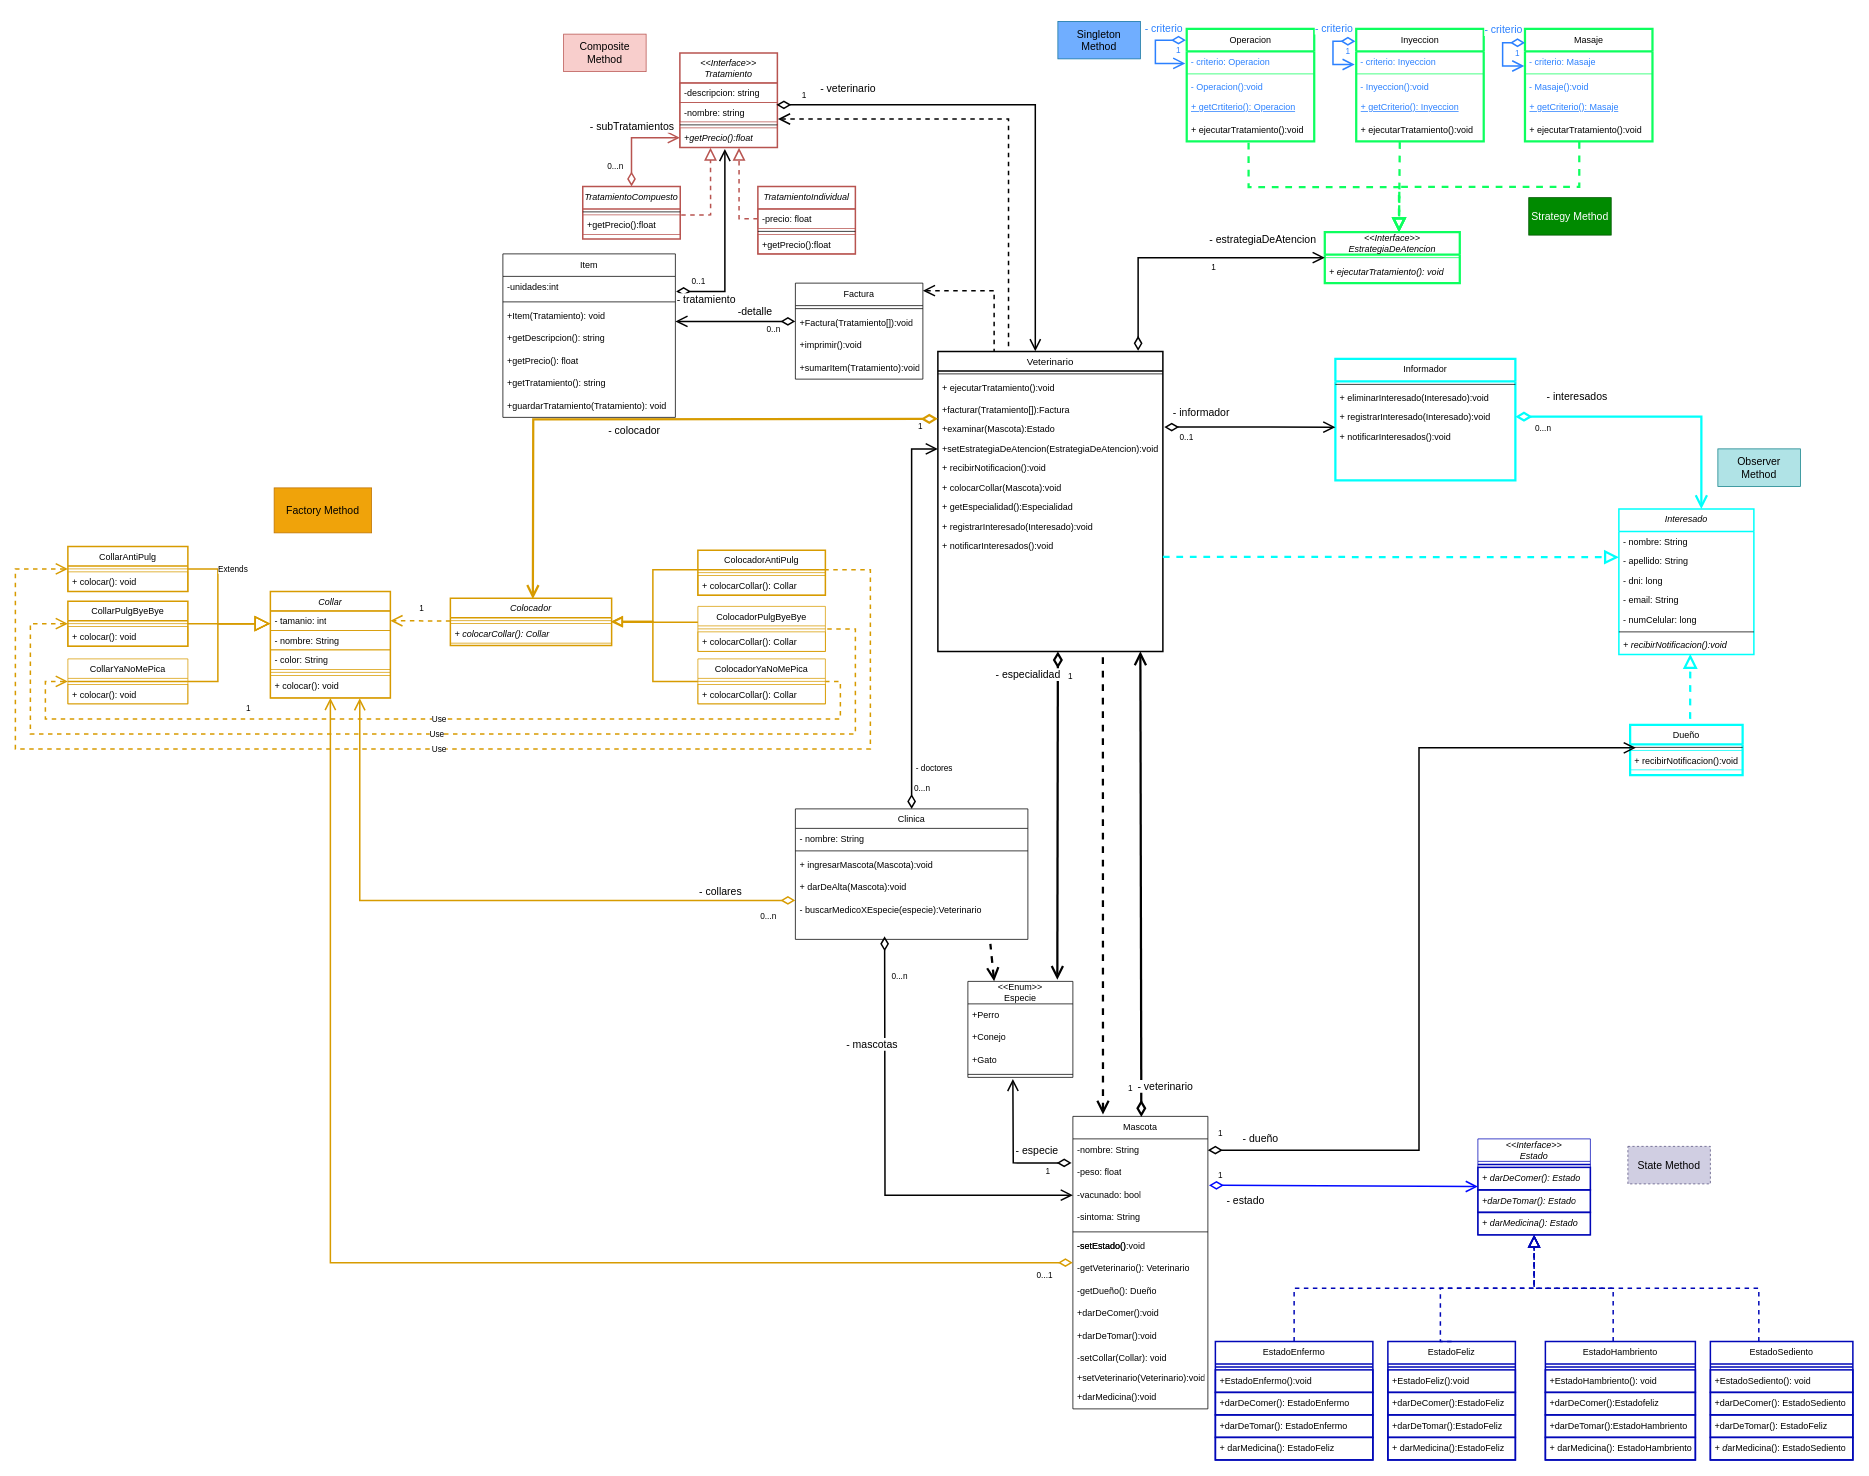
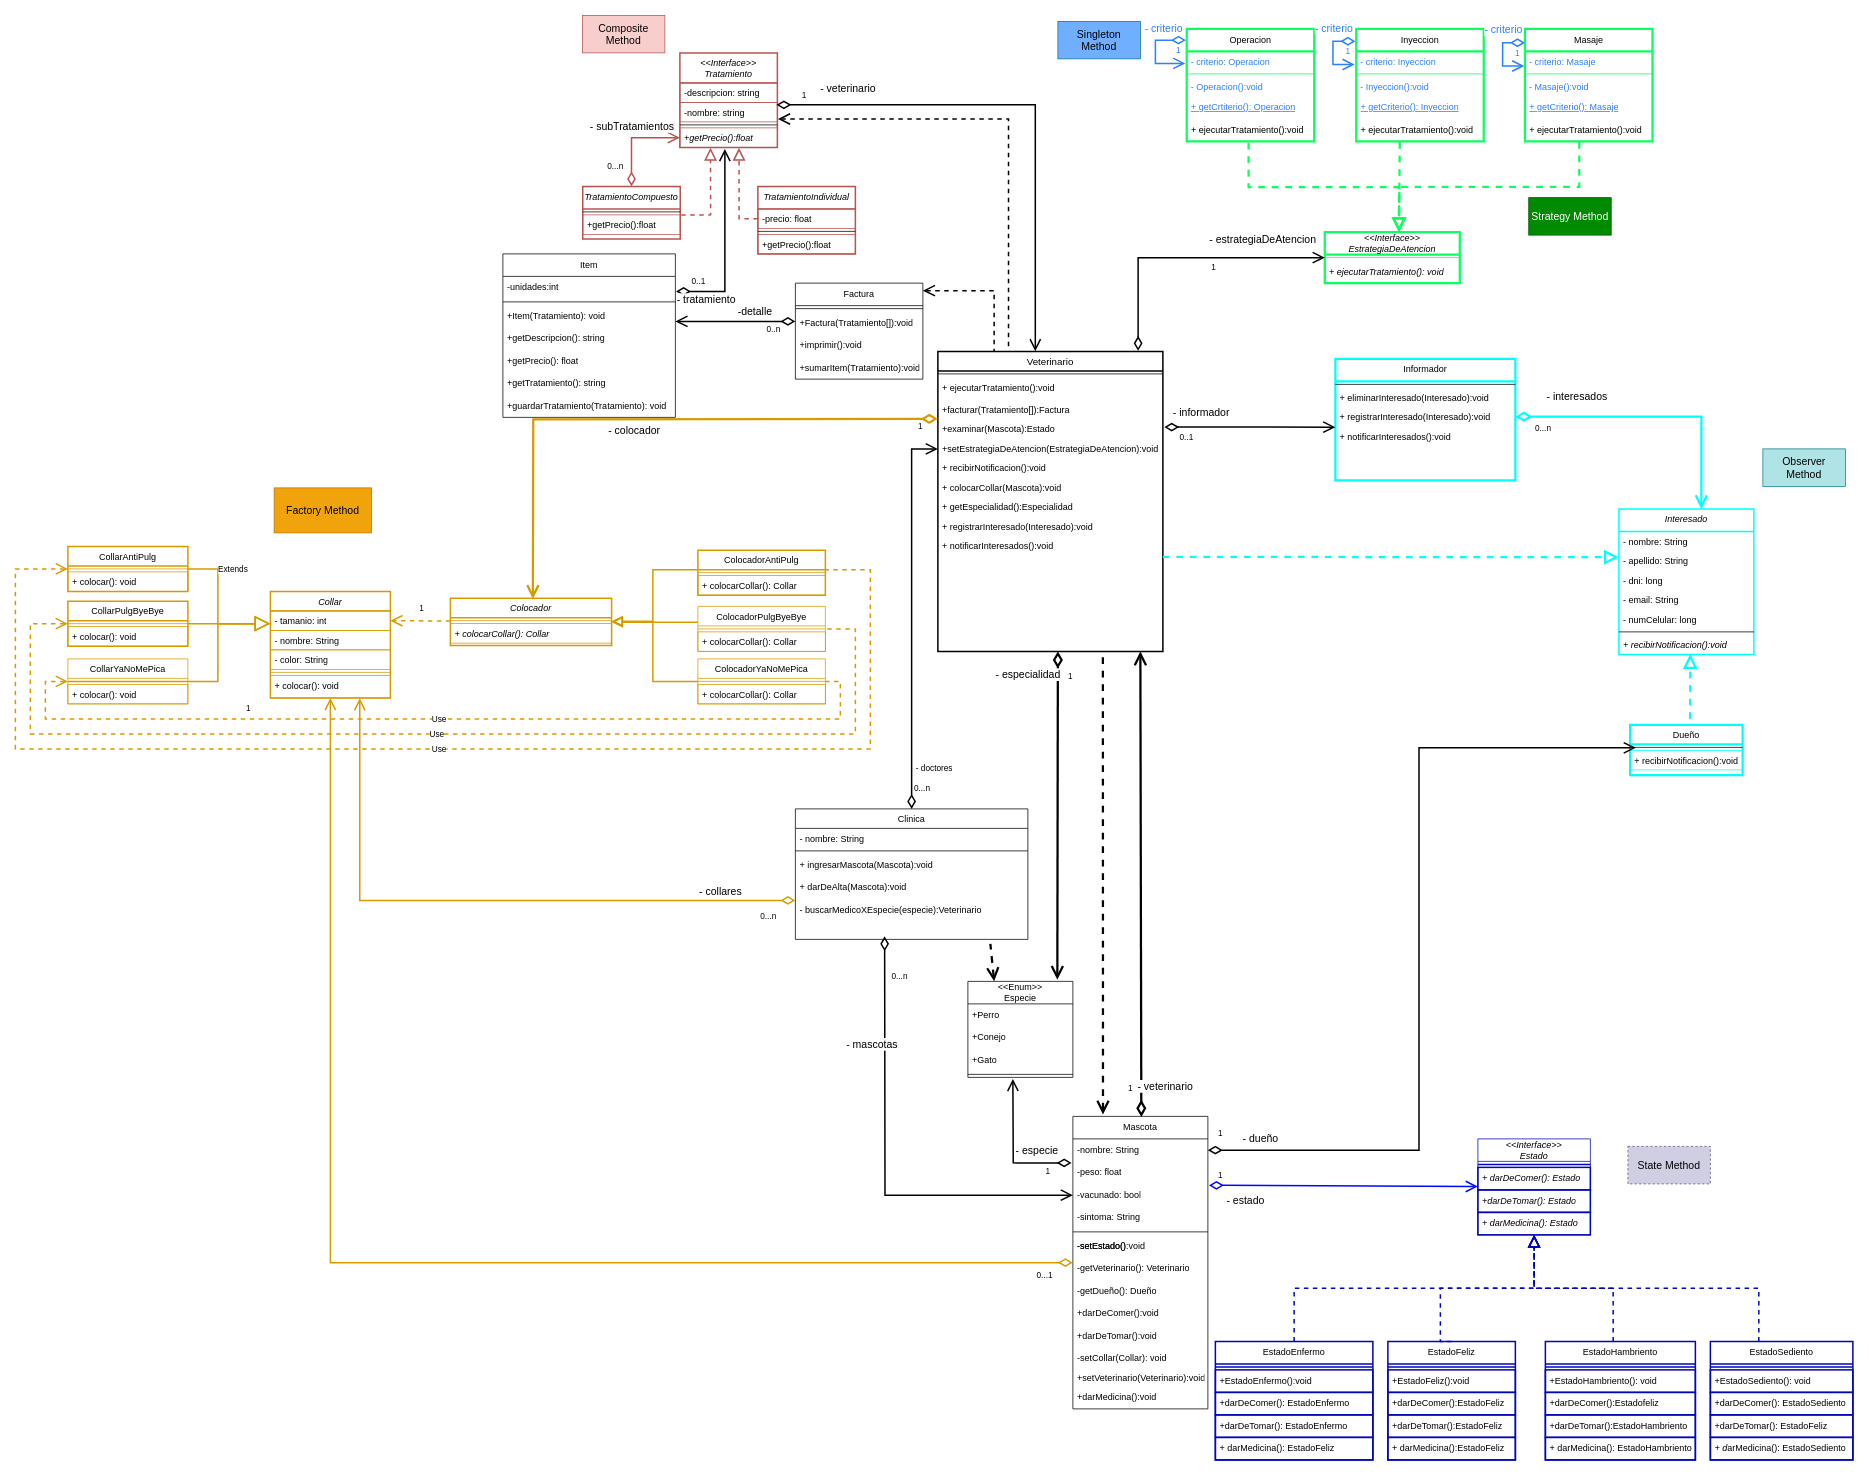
node "Composite Method": moved (605, 53) -> (624, 34)
node "Observer Method": moved (1759, 468) -> (1804, 468)
